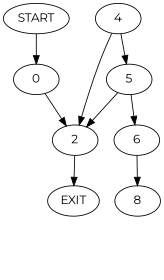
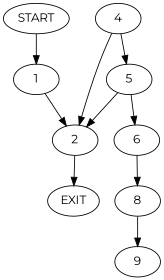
node "0": label "0" -> "1"
node "9": added
